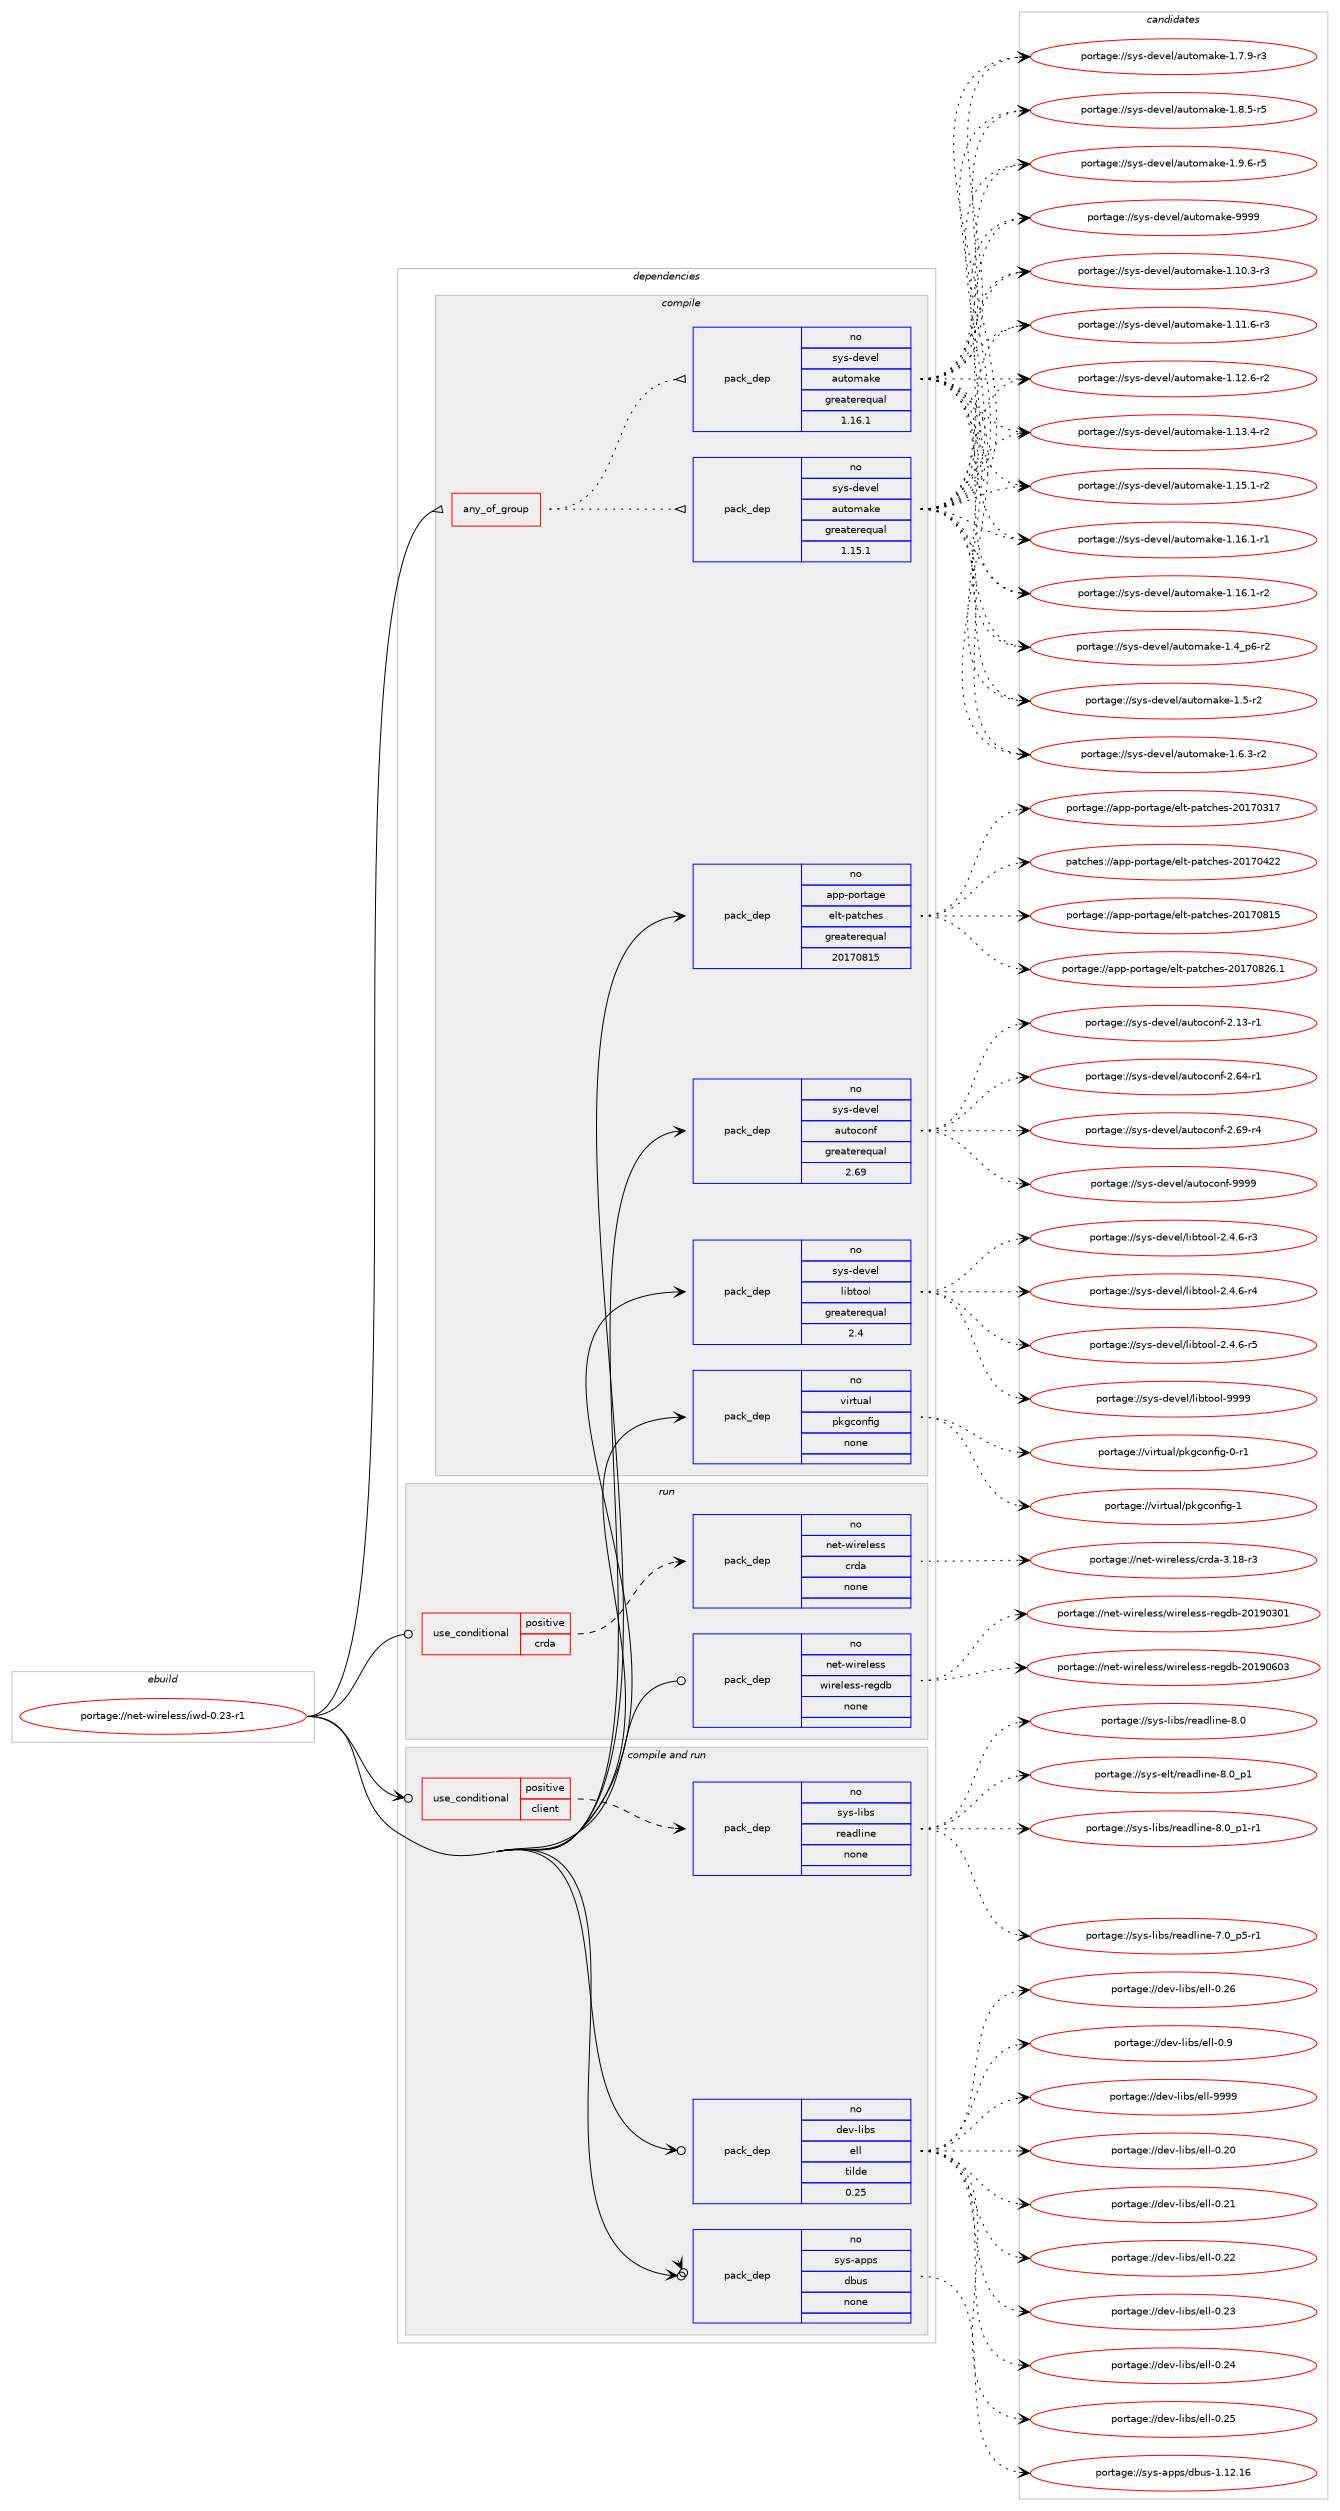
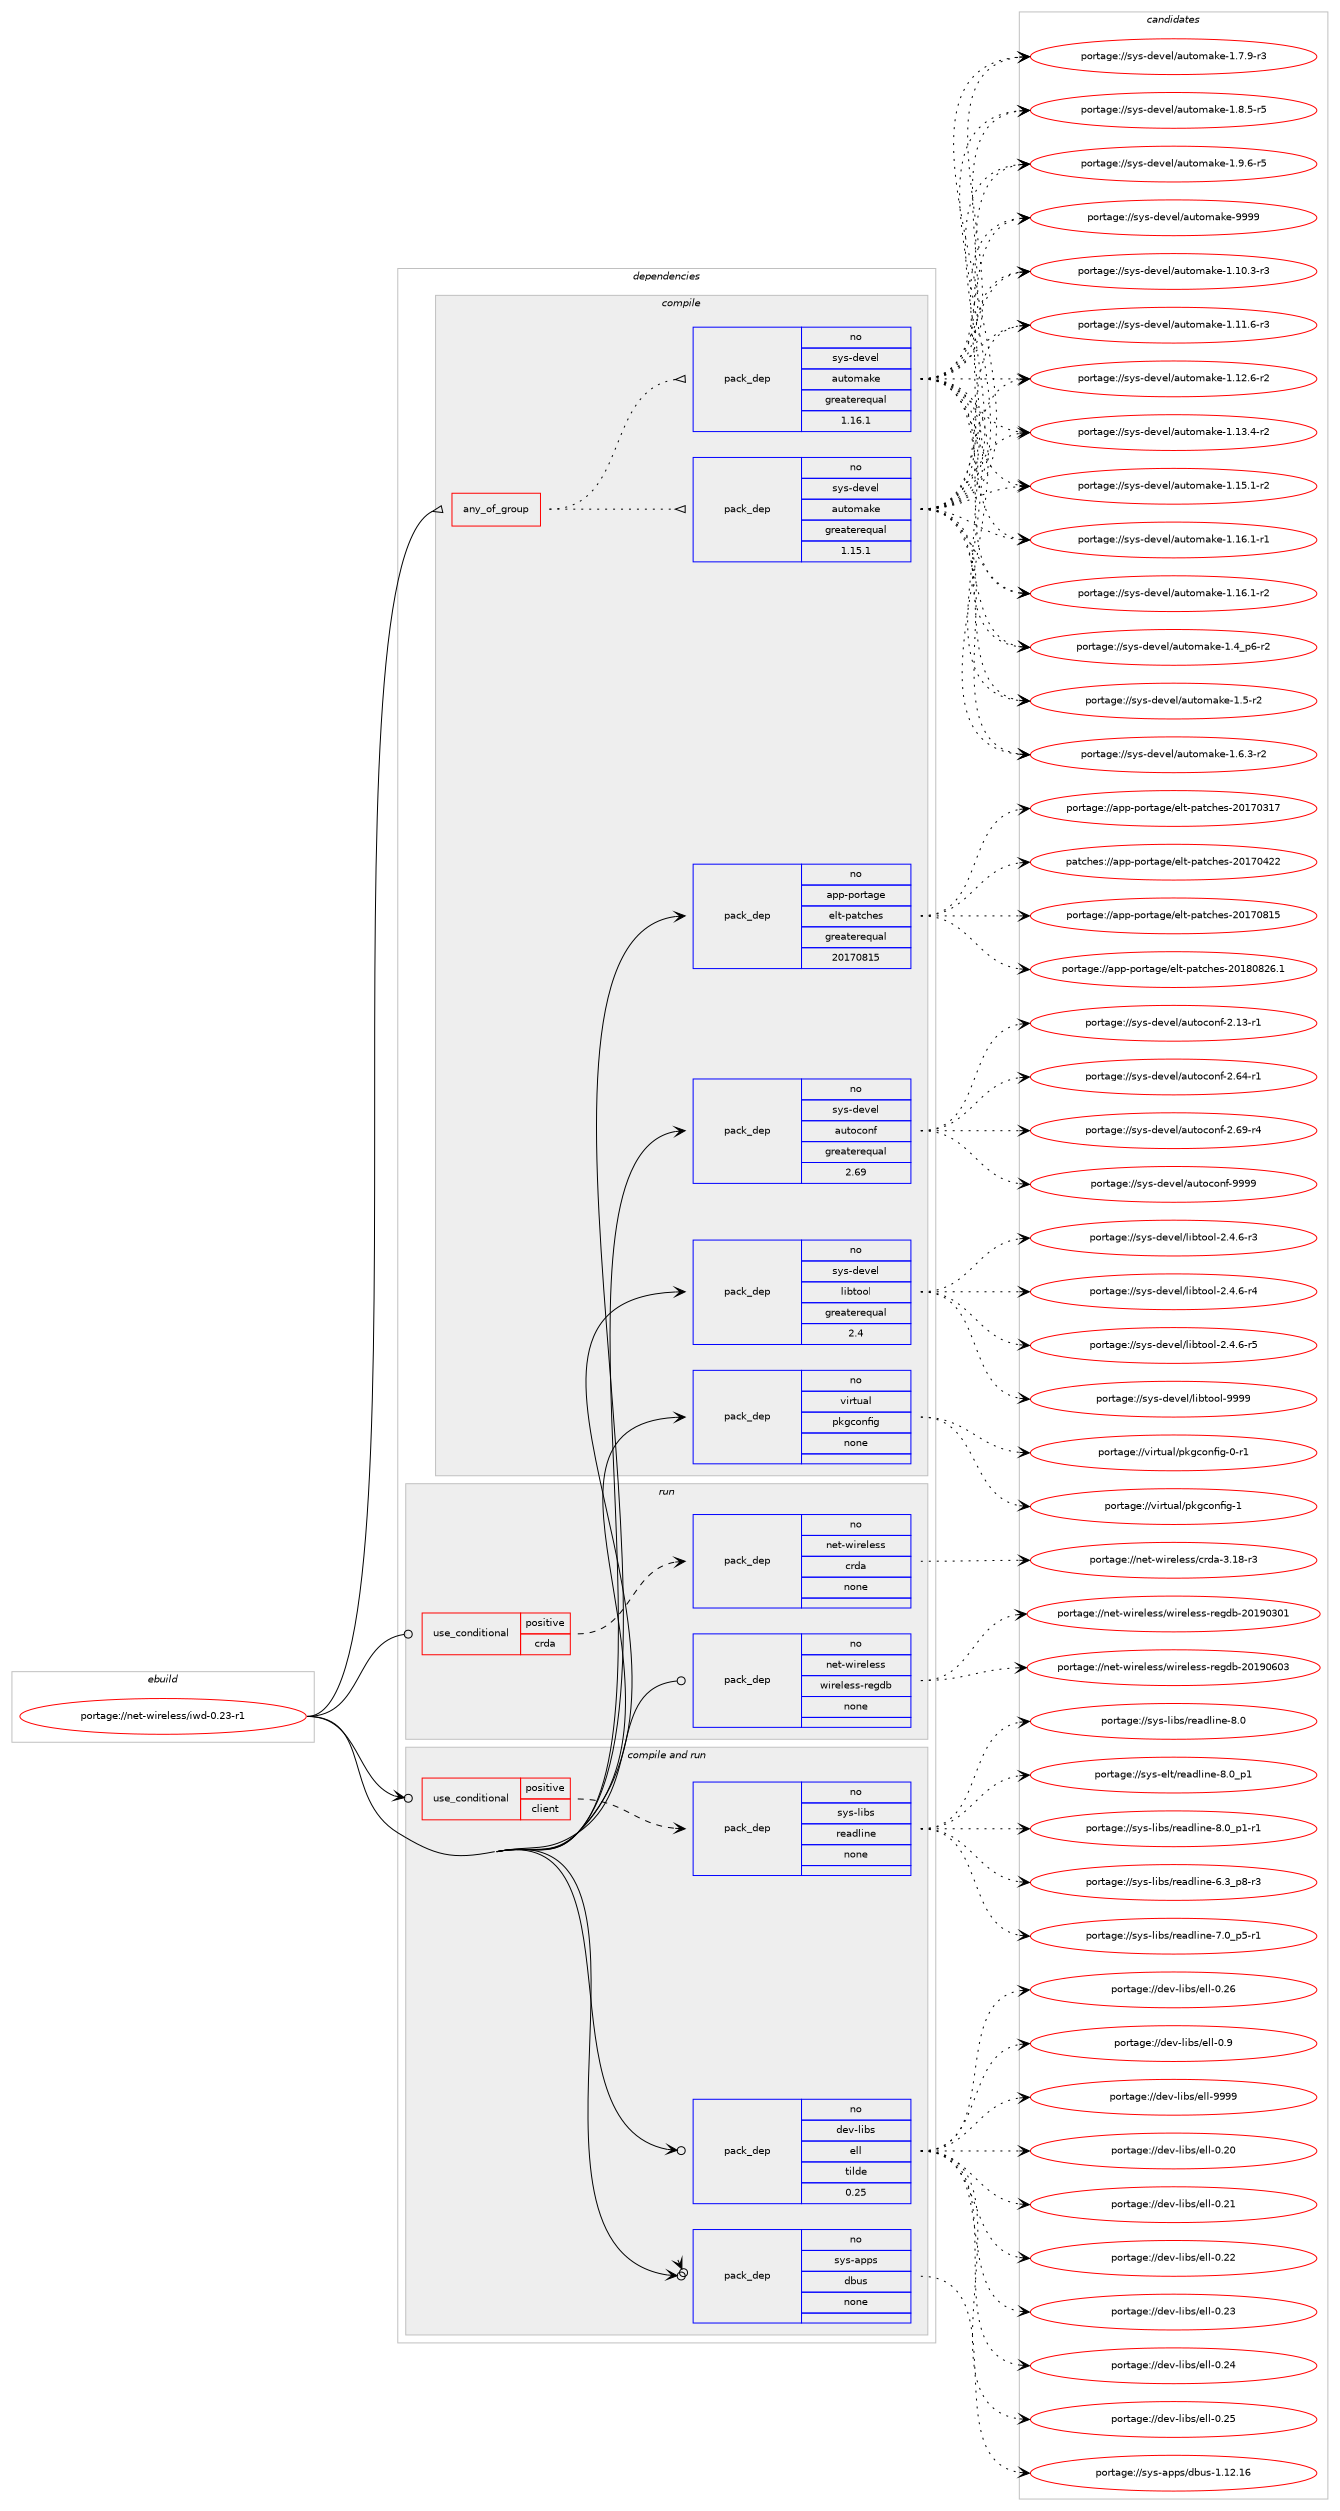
node "portage://app-portage/elt-patches-20170826.1": label "portage://app-portage/elt-patches-20170826.1" -> "portage://app-portage/elt-patches-20180826.1"
node "portage://sys-libs/readline-6.3_p8-r3": added
